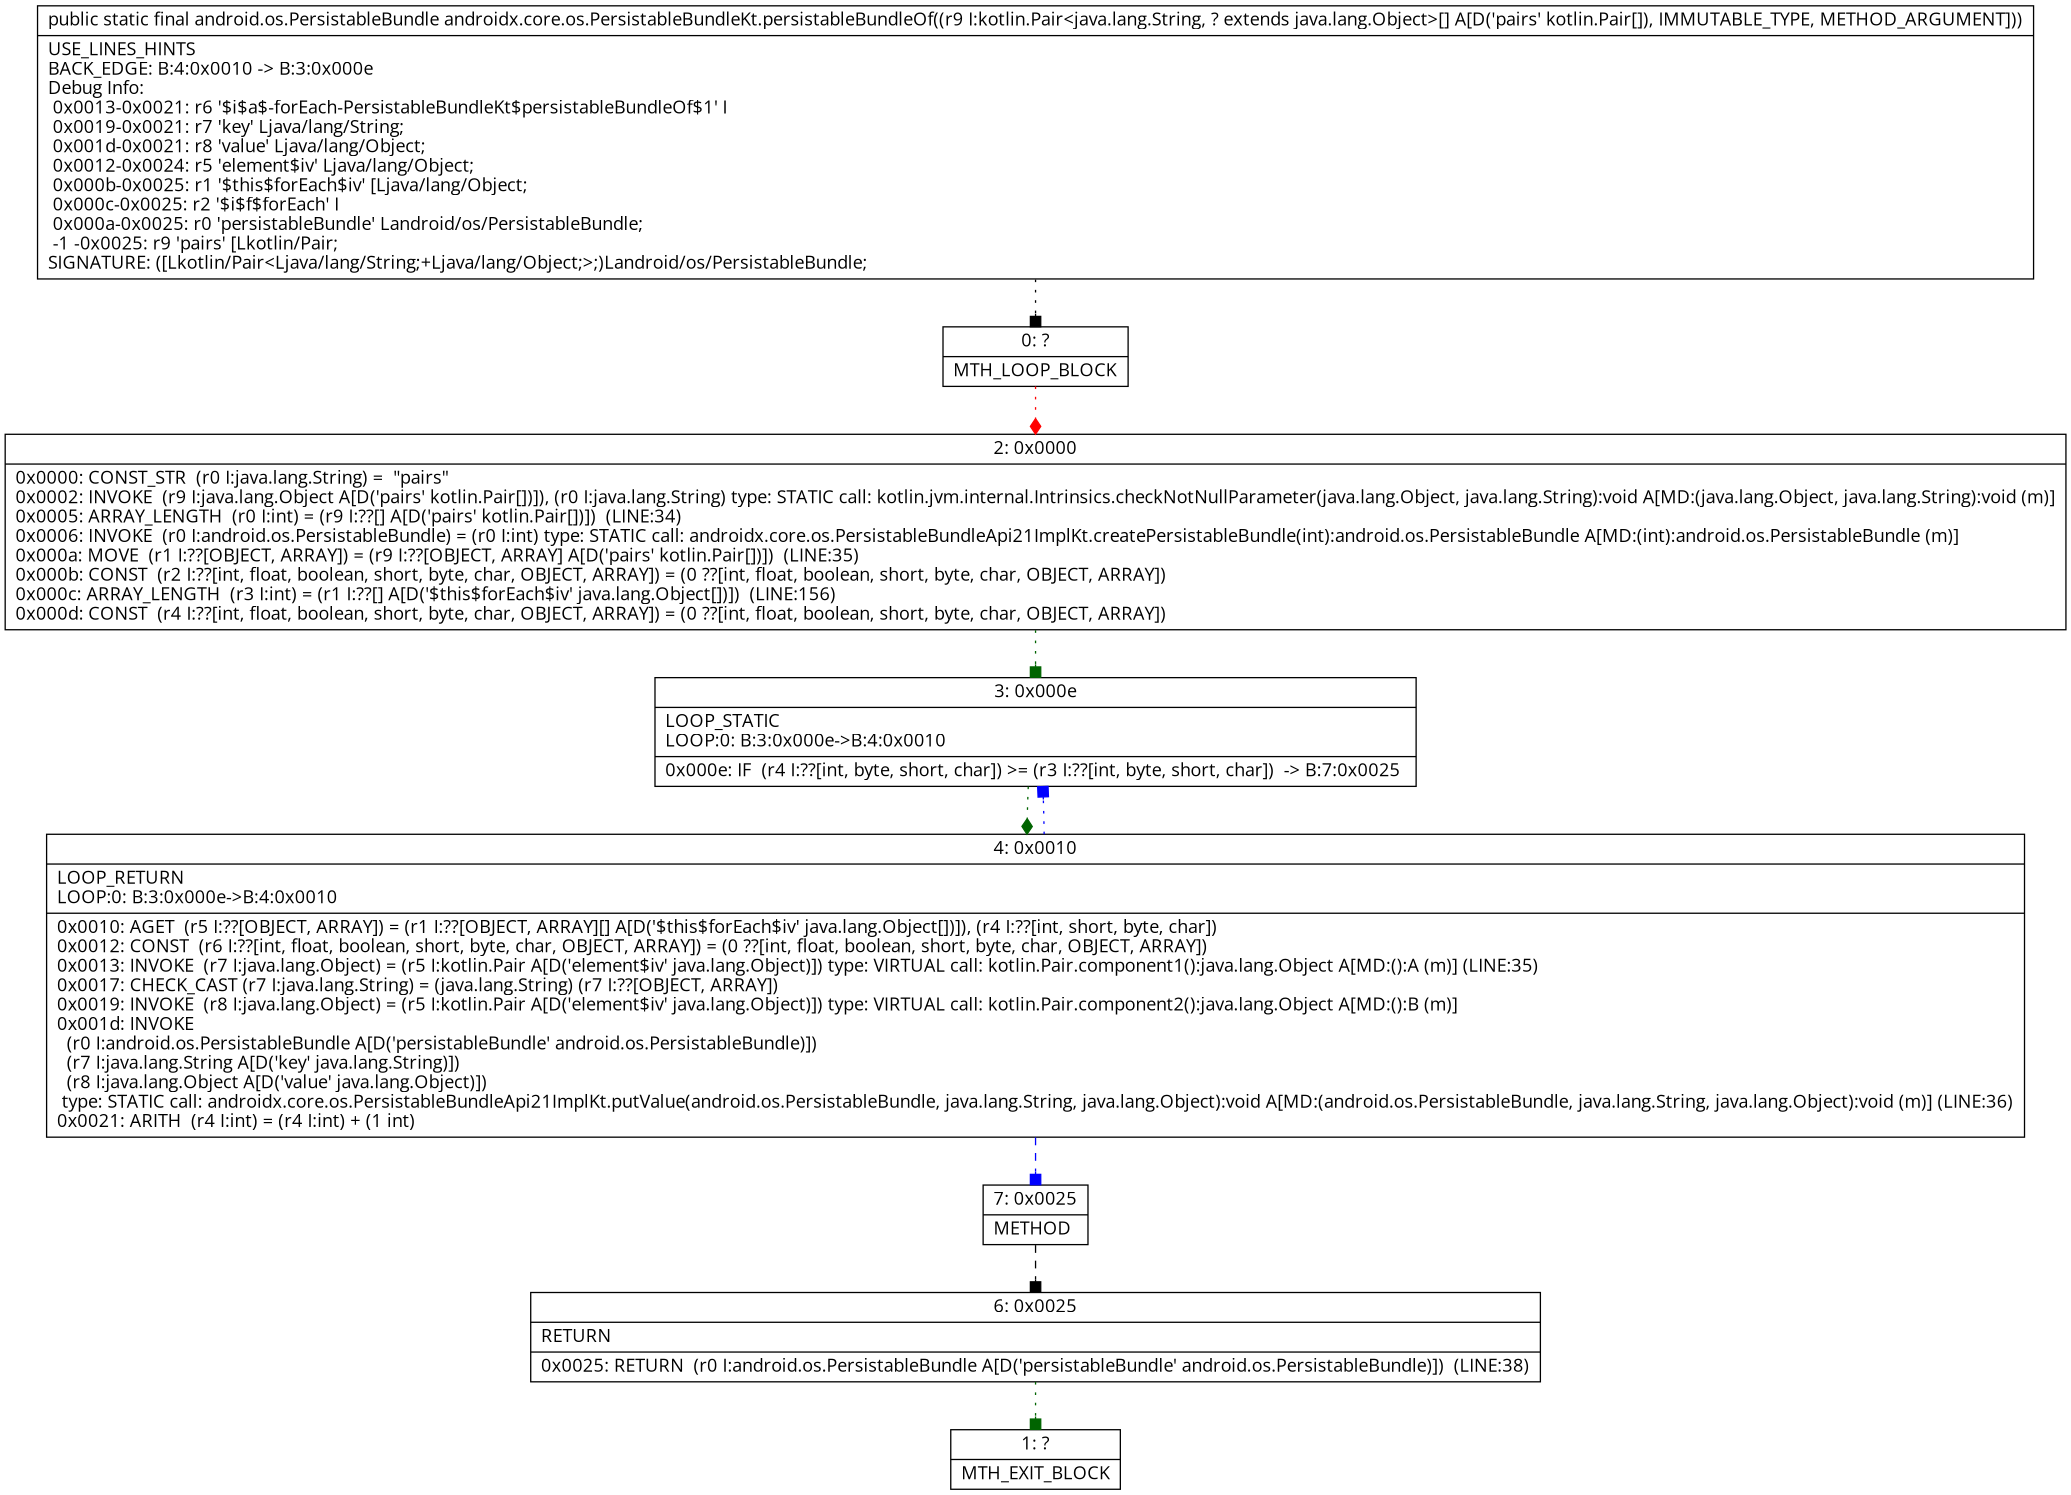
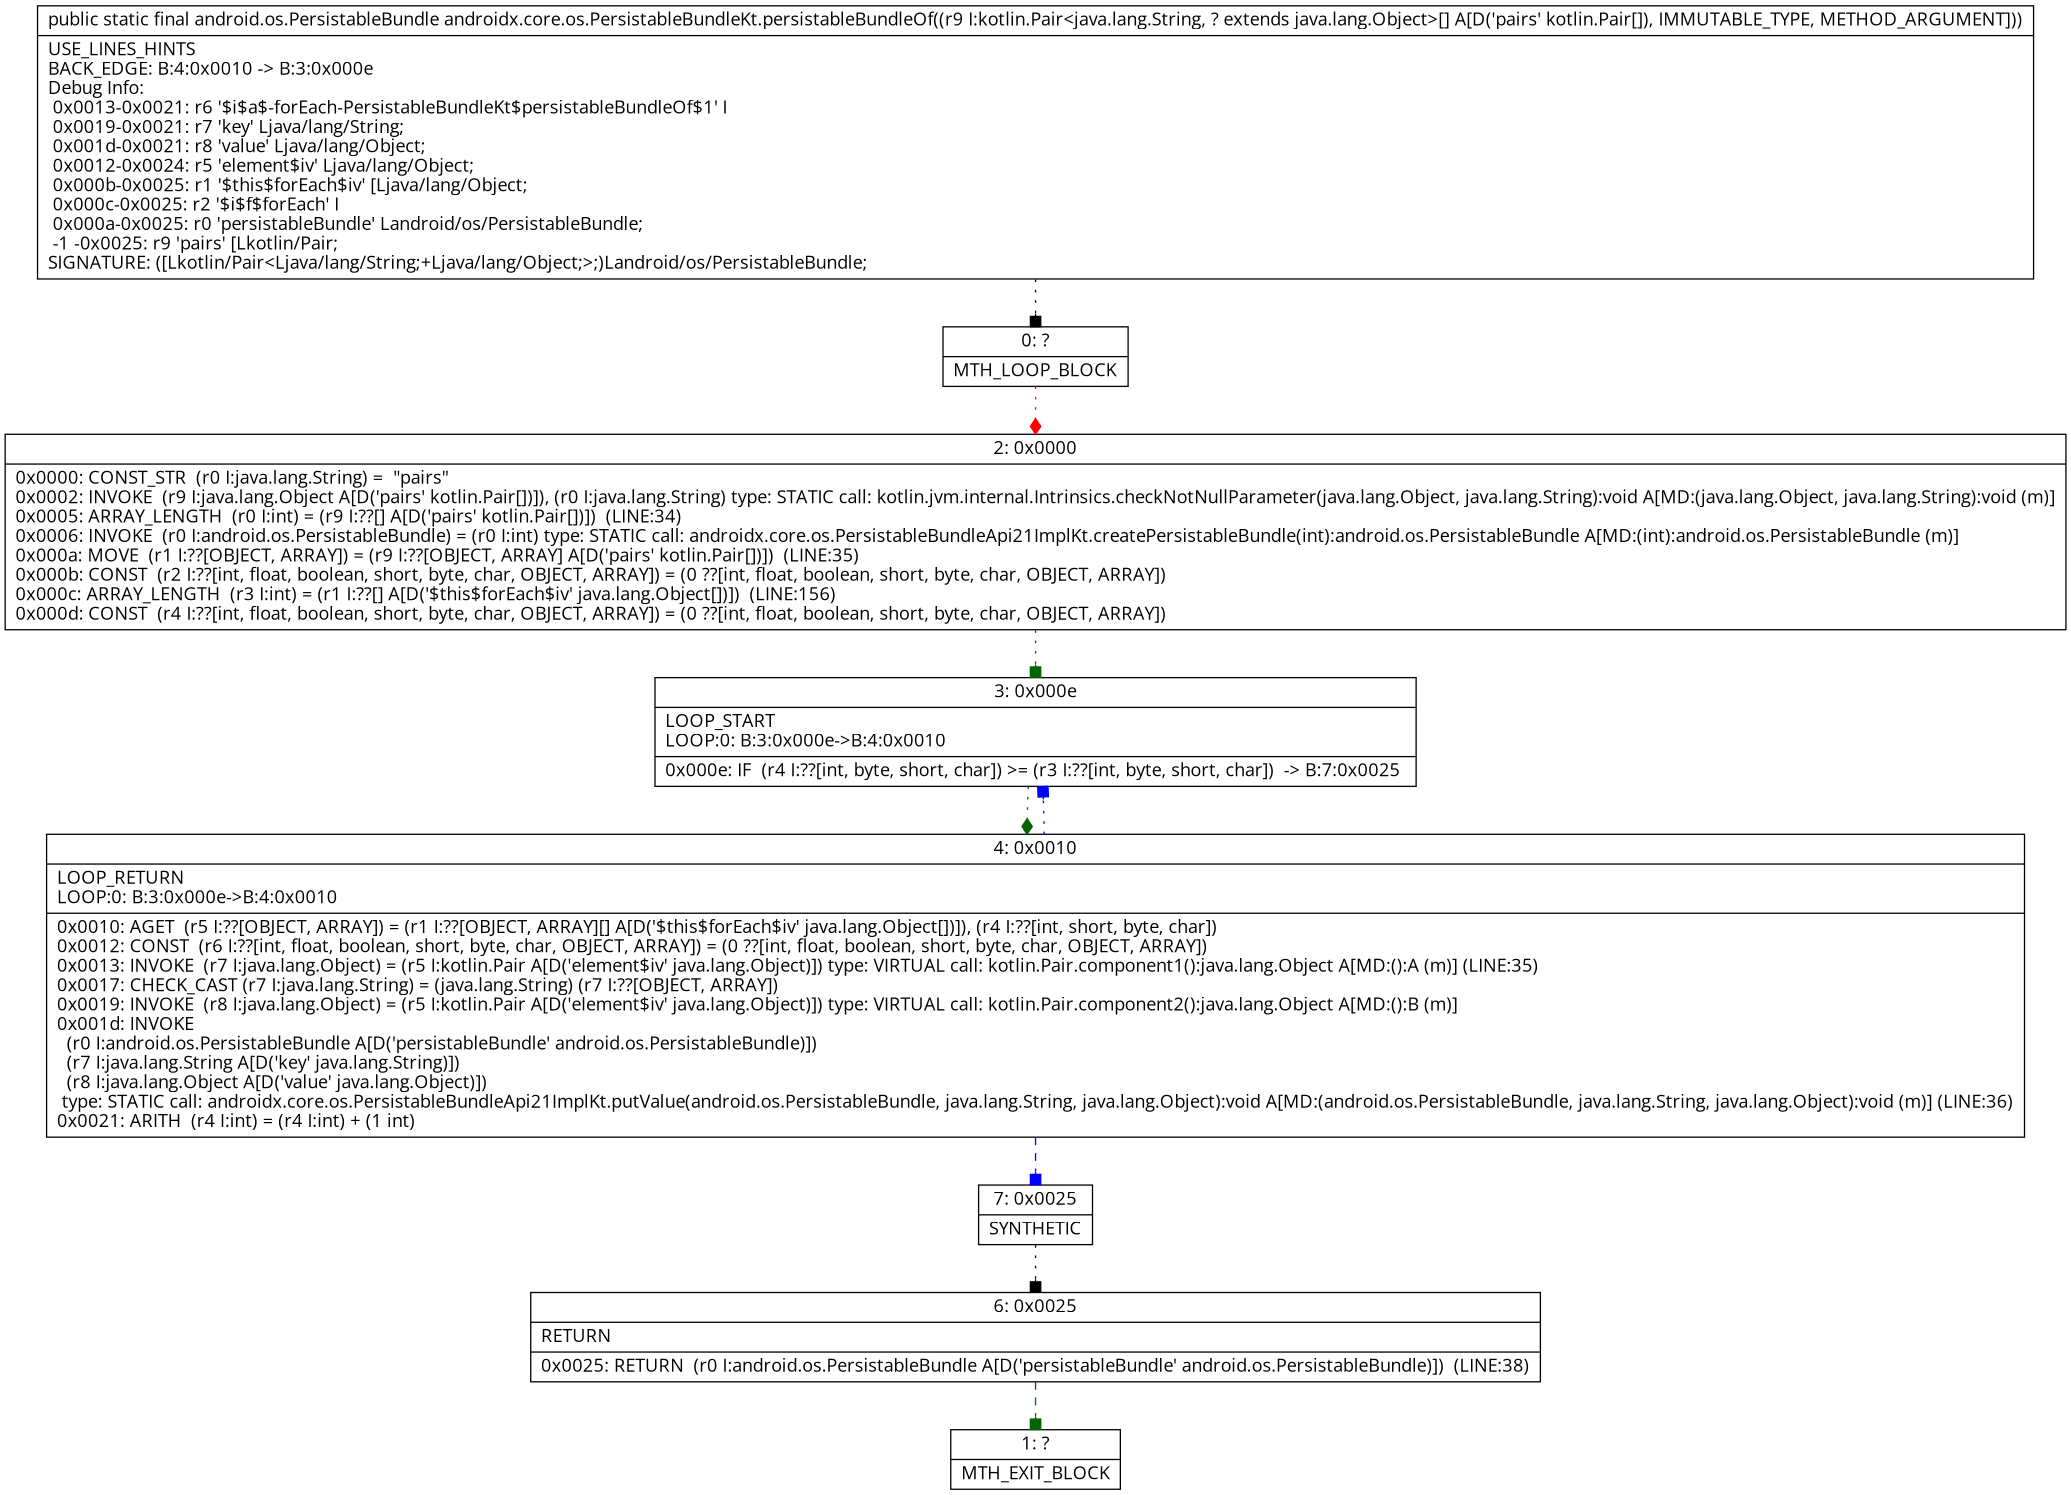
node "3: 0x000e": text "LOOP_STATIC" -> "LOOP_START"
node "7: 0x0025": text "METHOD" -> "SYNTHETIC"
edge "7: 0x0025" -> "6: 0x0025": style dashed -> dotted
edge "6: 0x0025" -> "1: ?": style dotted -> dashed
